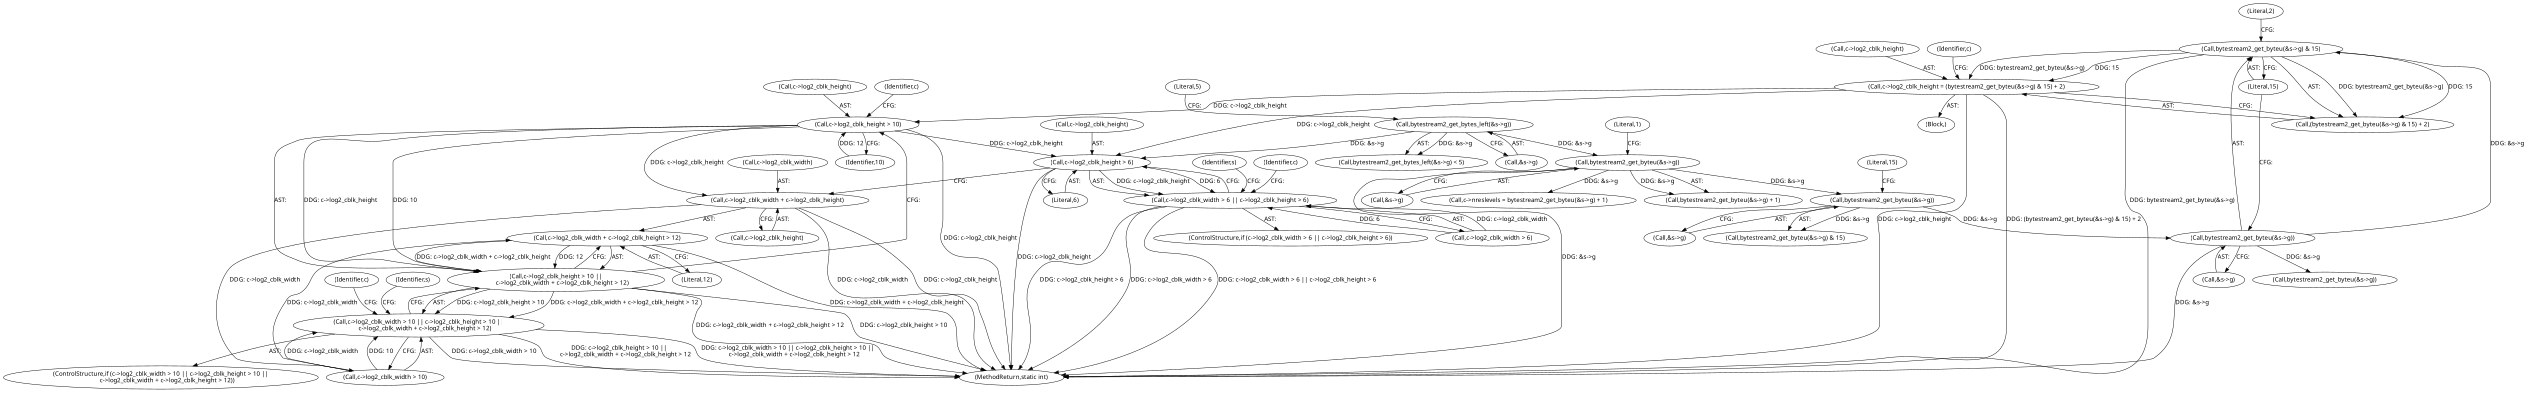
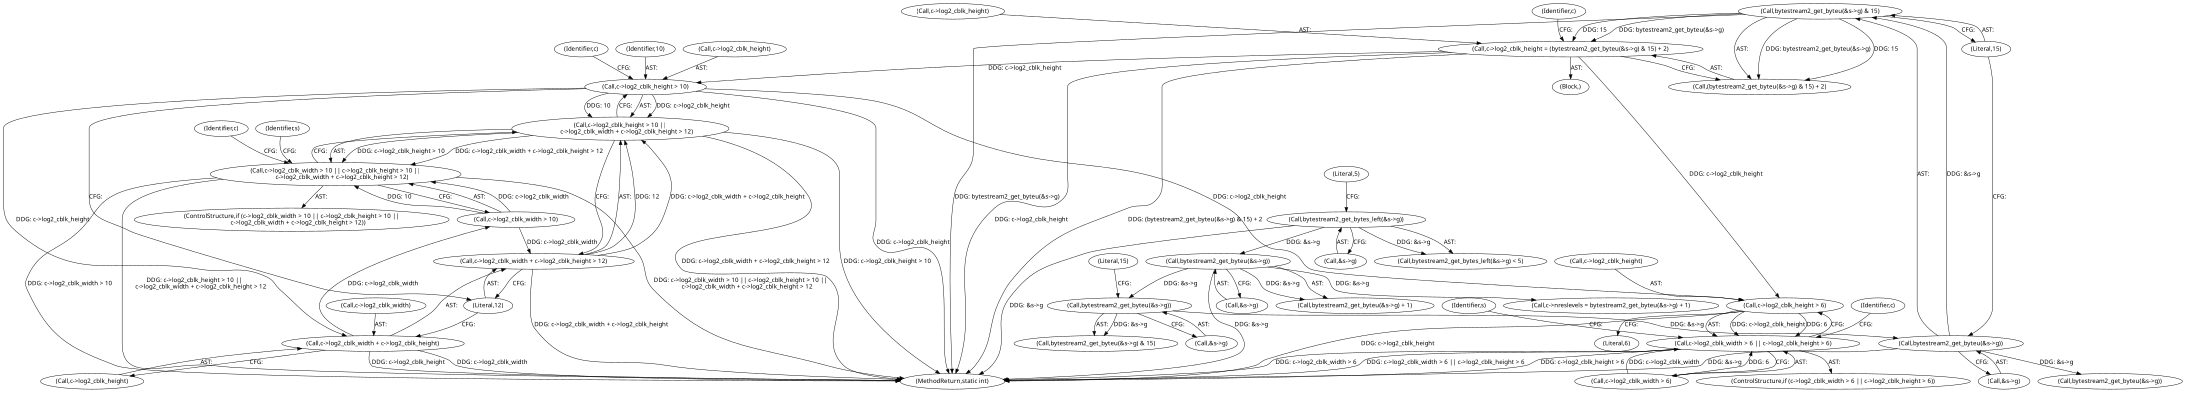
node "(Literal,2)": removed
node "(Literal,1)": removed
edge "(Call,c->log2_cblk_height > 10)" -> "(Identifier,10)": now "(Call,c->log2_cblk_height > 10)" -> "(Literal,12)"
edge "(Identifier,10)" -> "(Call,c->log2_cblk_height > 10)": label "DDG: 12" -> "AST: "
edge "(Call,bytestream2_get_bytes_left(&s->g))" -> "(Call,c->log2_cblk_height > 6)": now "(Call,bytestream2_get_bytes_left(&s->g))" -> "(MethodReturn,static int)"
edge "(Call,c->log2_cblk_height > 6)" -> "(Call,c->log2_cblk_width + c->log2_cblk_height)": now "(Literal,12)" -> "(Call,c->log2_cblk_width + c->log2_cblk_height)"
edge "(Literal,6)" -> "(Call,c->log2_cblk_height > 6)": removed, label "AST:"
